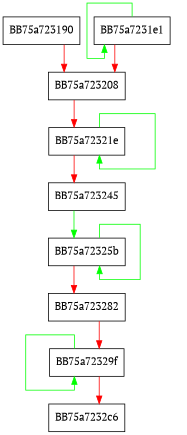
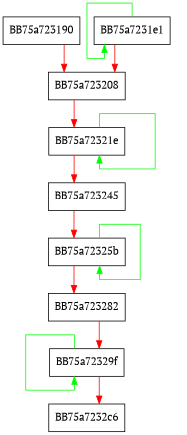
edge "BB75a723245" -> "BB75a72325b": color green -> red
